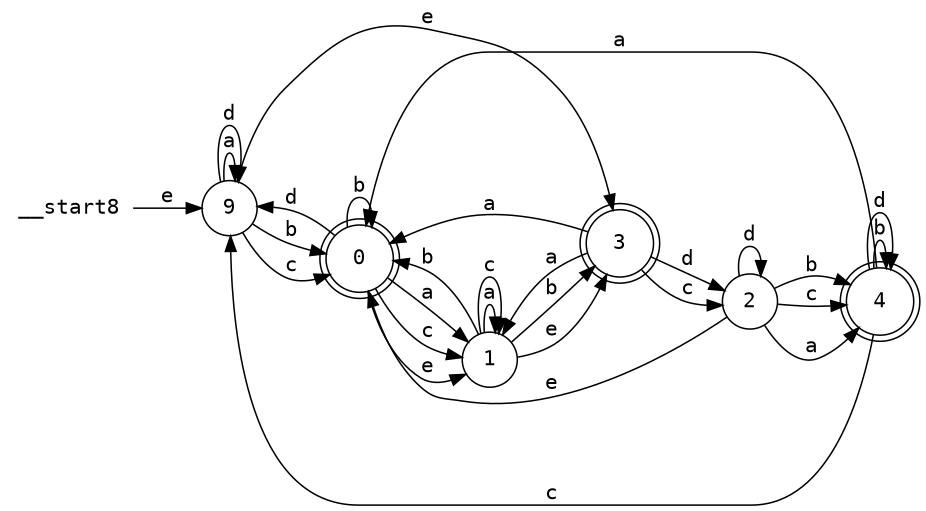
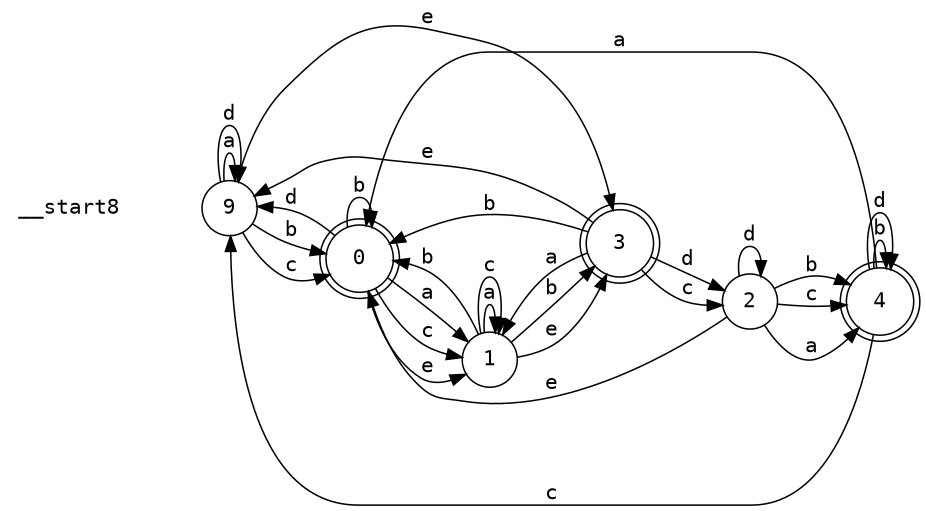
edge "3" -> "0": label "a" -> "b"
edge "__start8" -> "9": now "3" -> "9"
